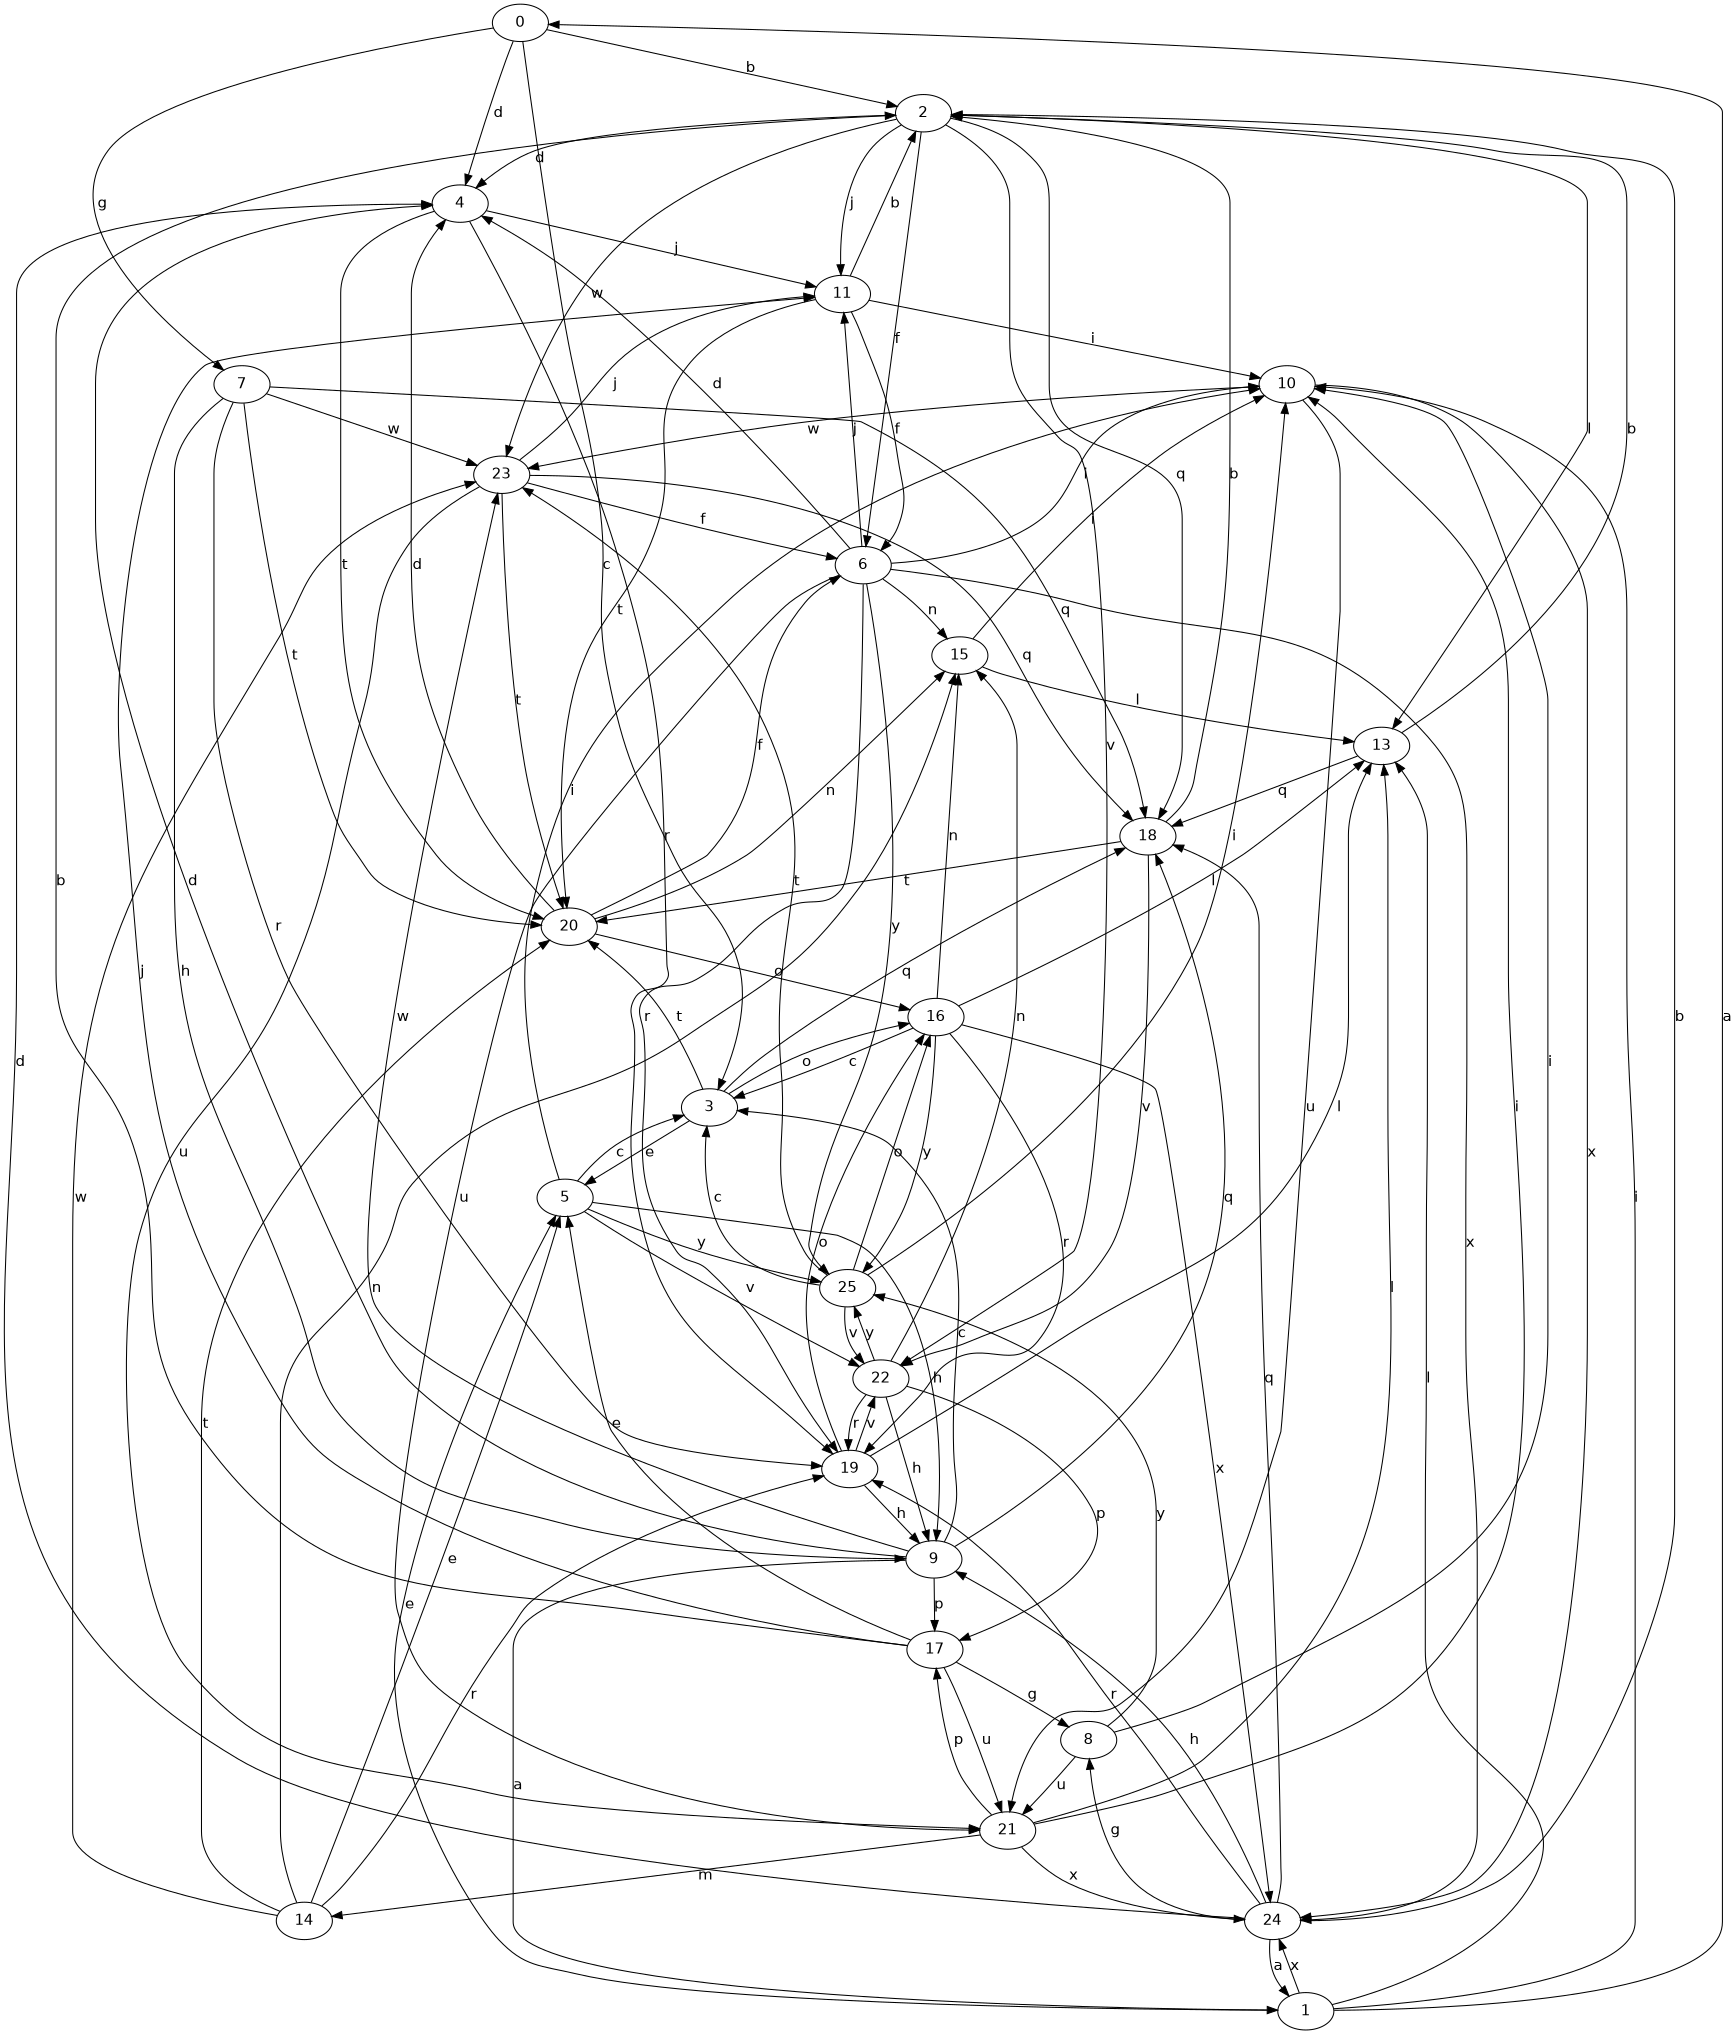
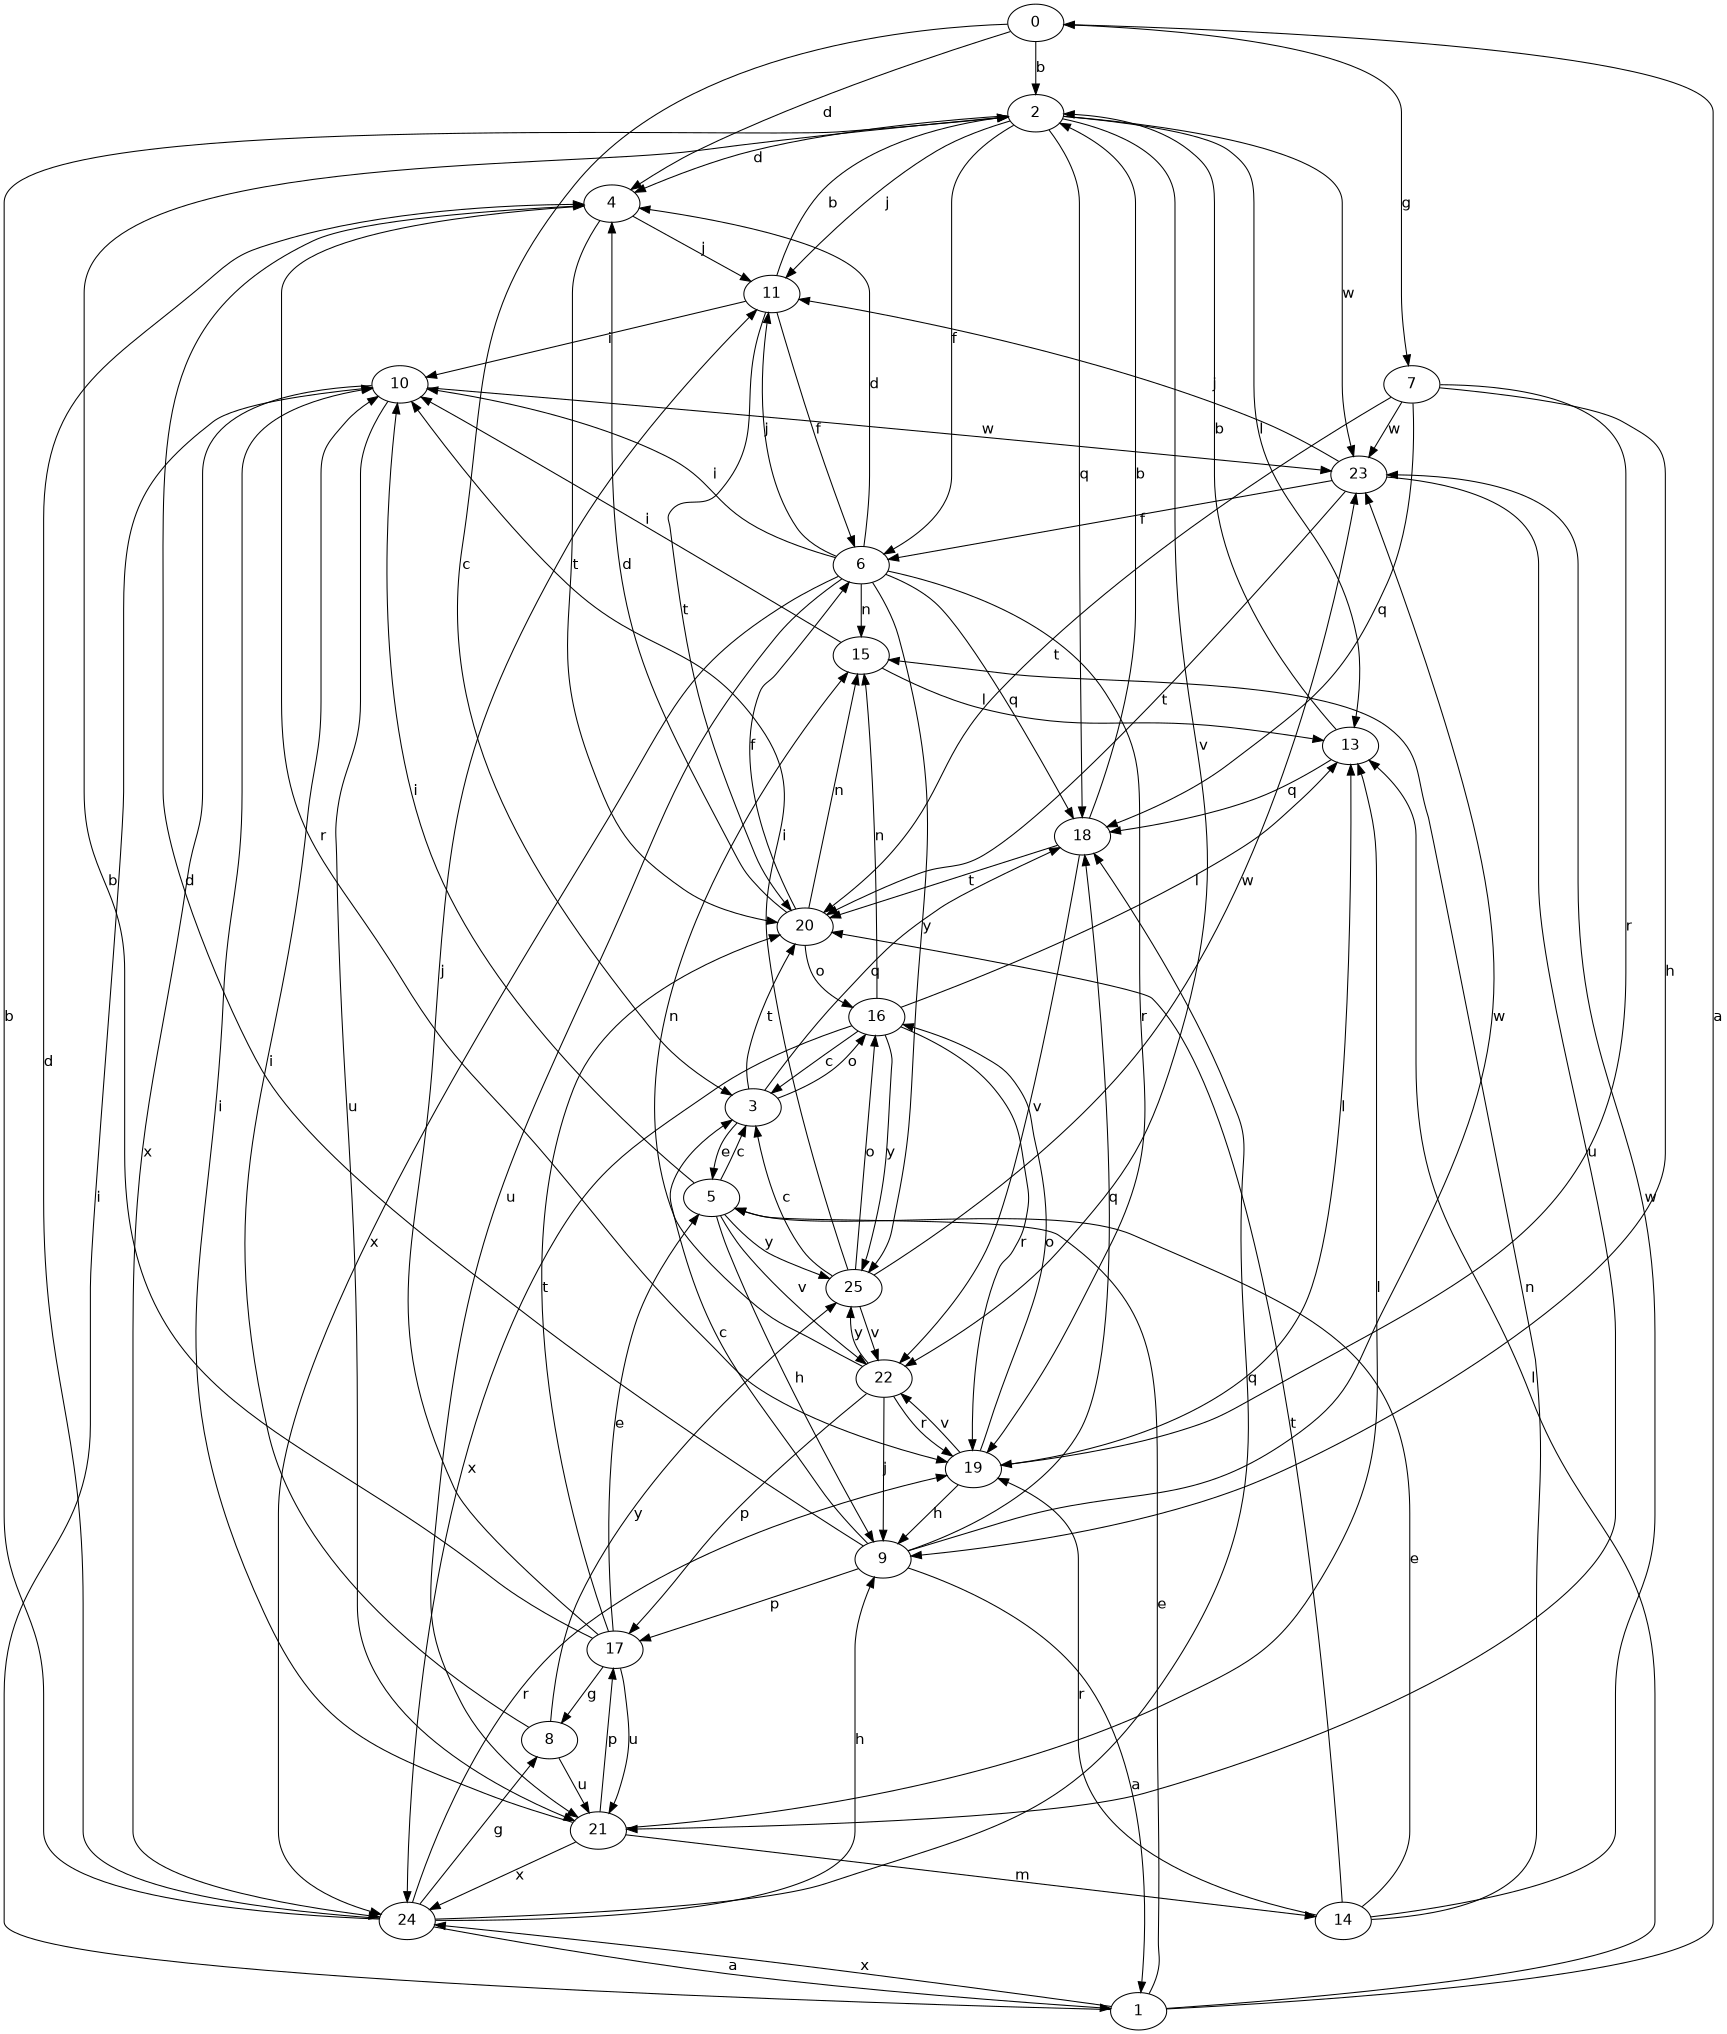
edge "23" -> "18": now "6" -> "18"
edge "25" -> "23": label "t" -> "w"
edge "17" -> "20": added, label "t"
edge "22" -> "9": label "h" -> "j"
